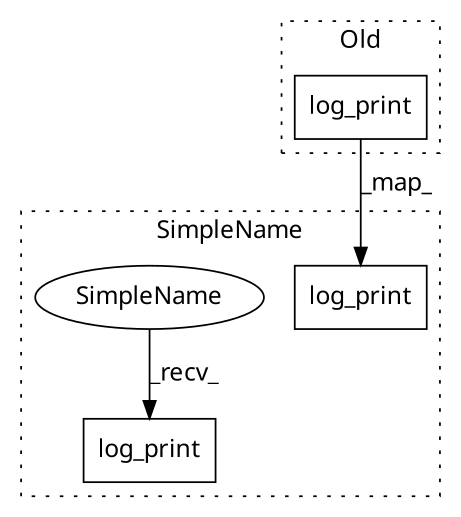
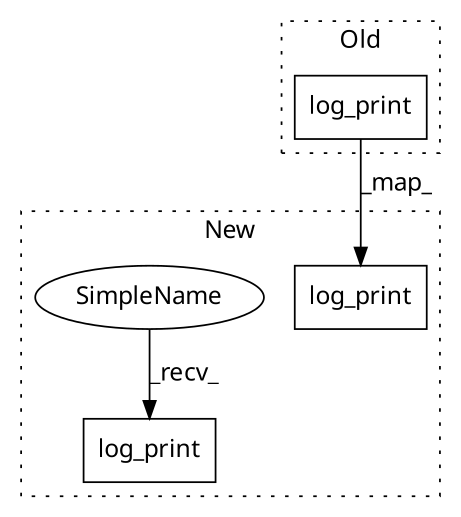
cluster "SimpleName": label "SimpleName" -> "New"
